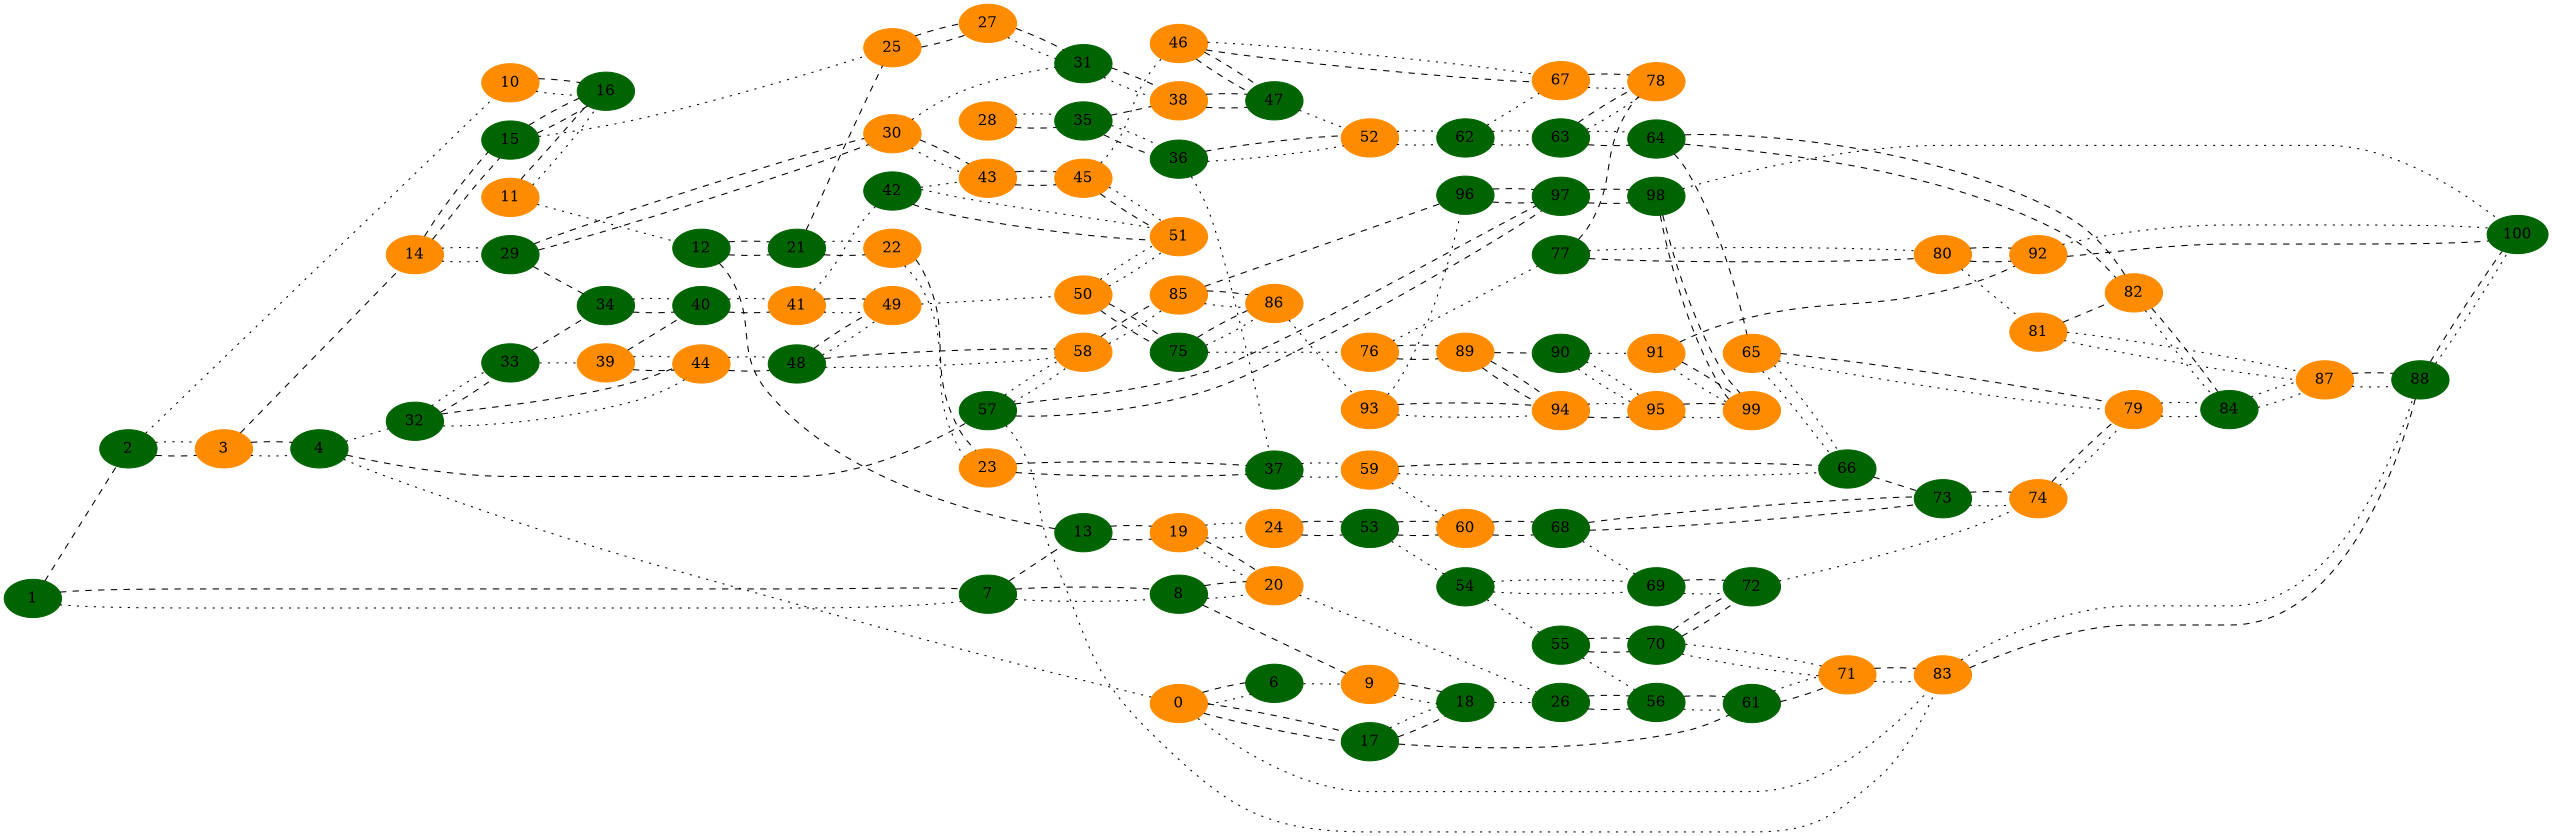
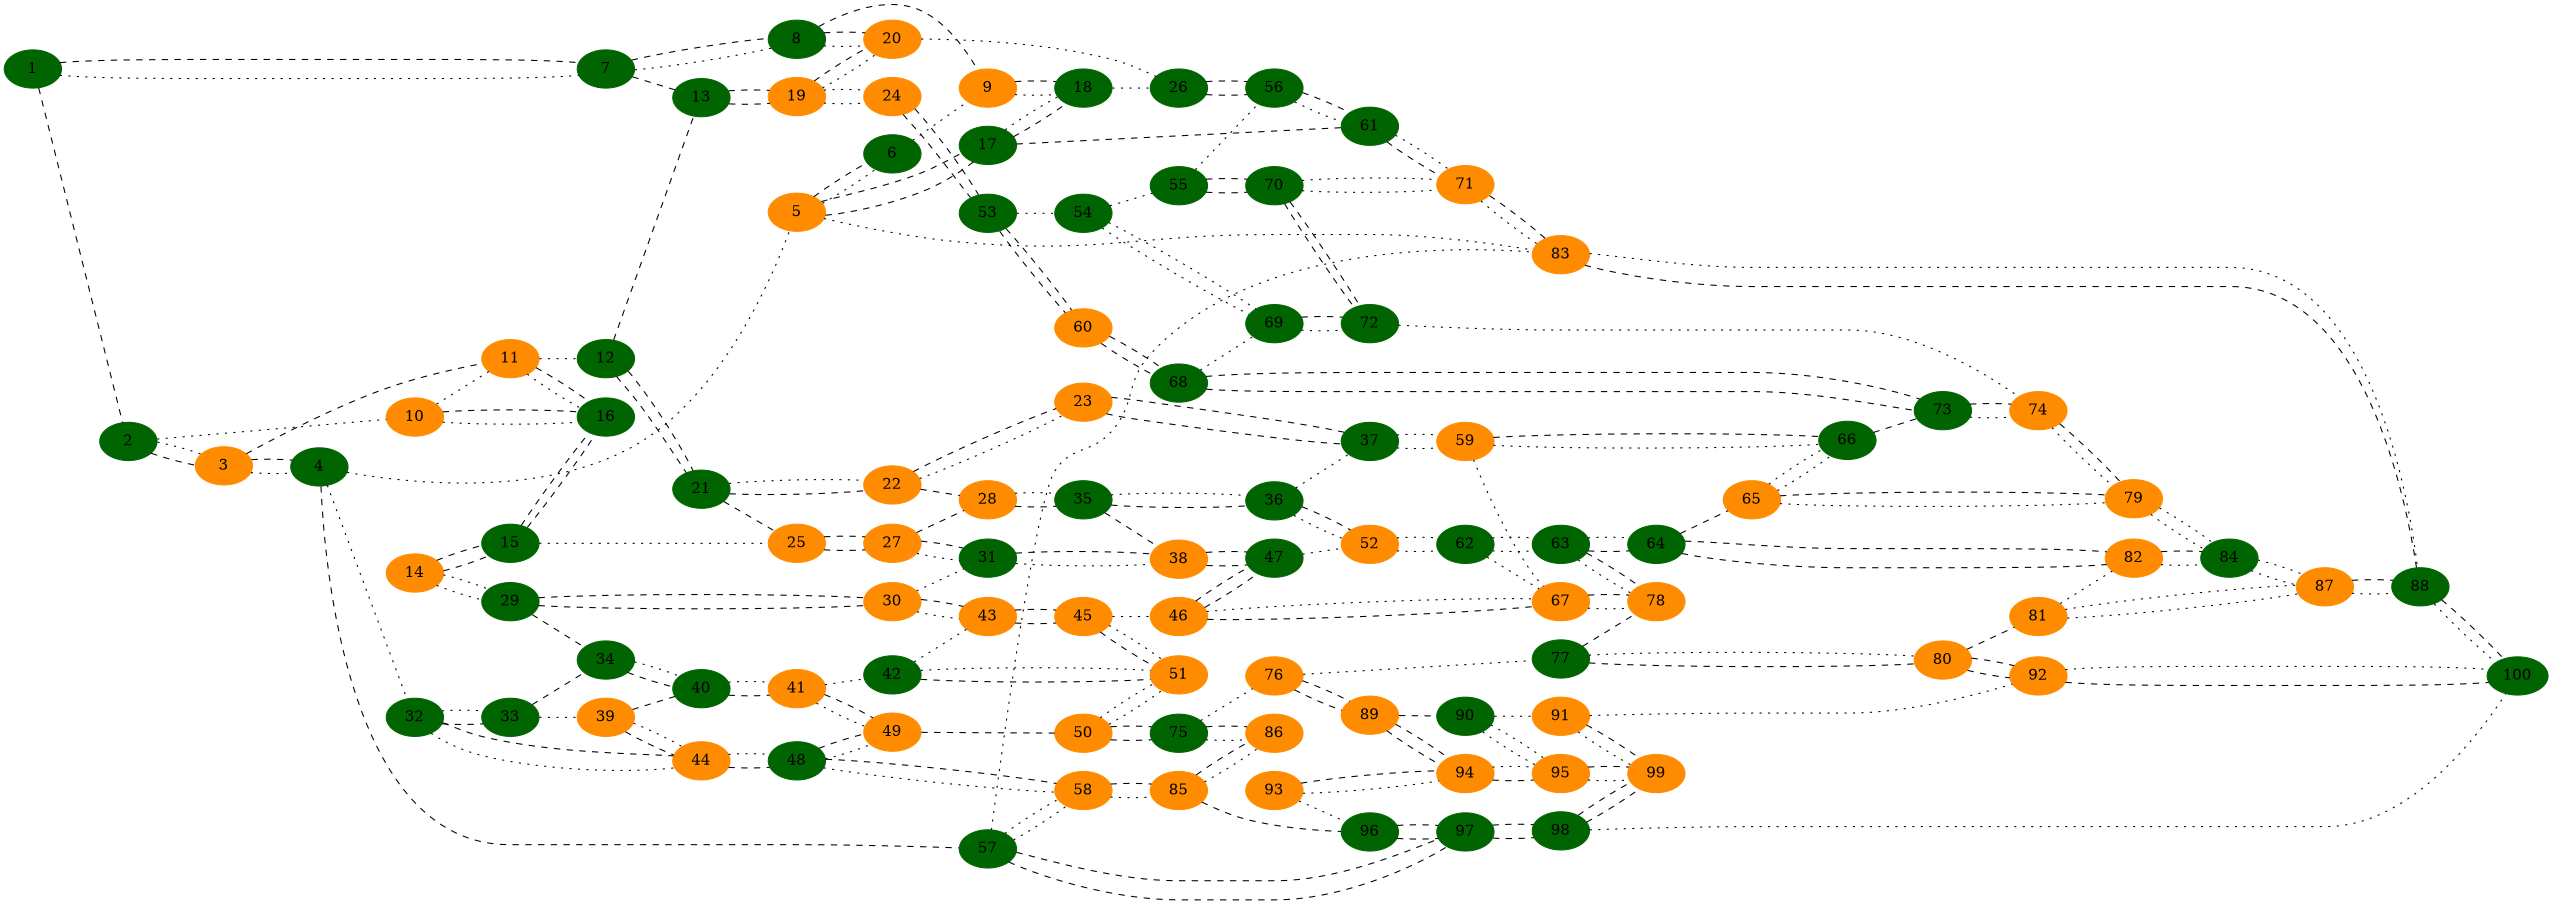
edge "80" -- "81": style dotted -> dashed
edge "50" -- "49": style dotted -> dashed
edge "92" -- "91": style dashed -> dotted
edge "82" -- "81": style dashed -> dotted
edge "14" -- "3": now "11" -- "3"
edge "86" -- "93": removed
edge "11" -- "10": added
edge "22" -- "28": added
edge "59" -- "60": now "59" -- "67"
edge "28" -- "27": added
node "0": label "0" -> "5"
